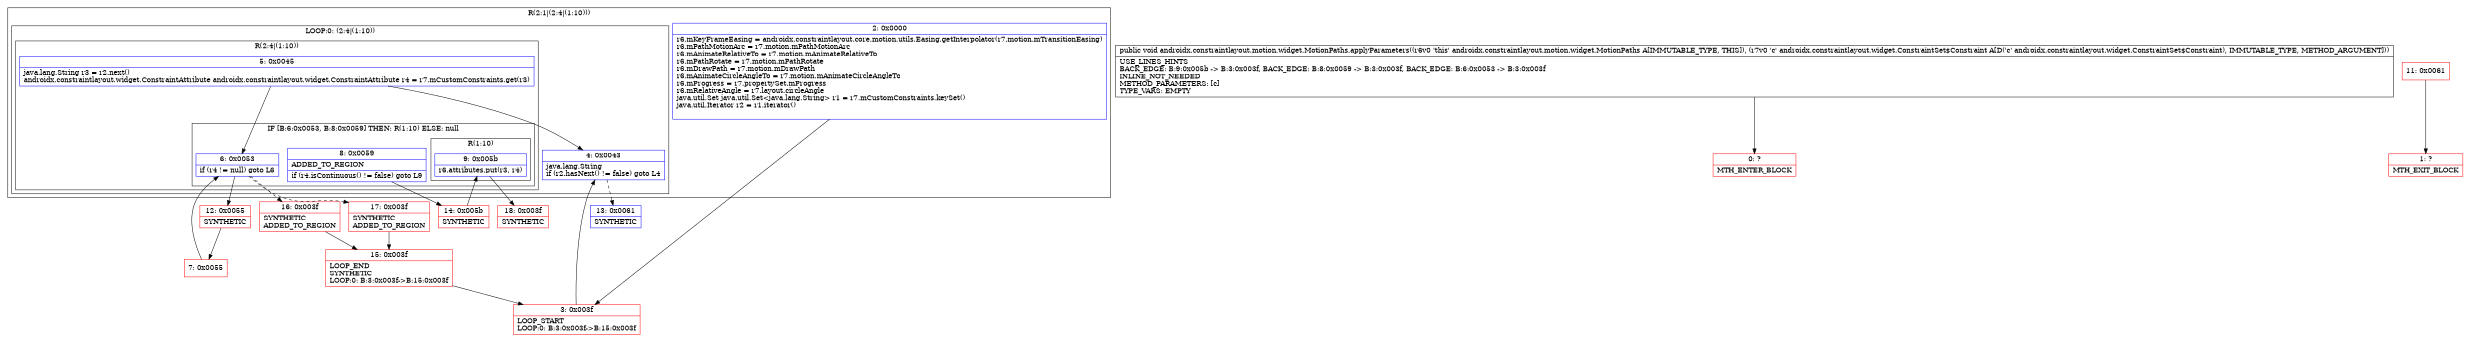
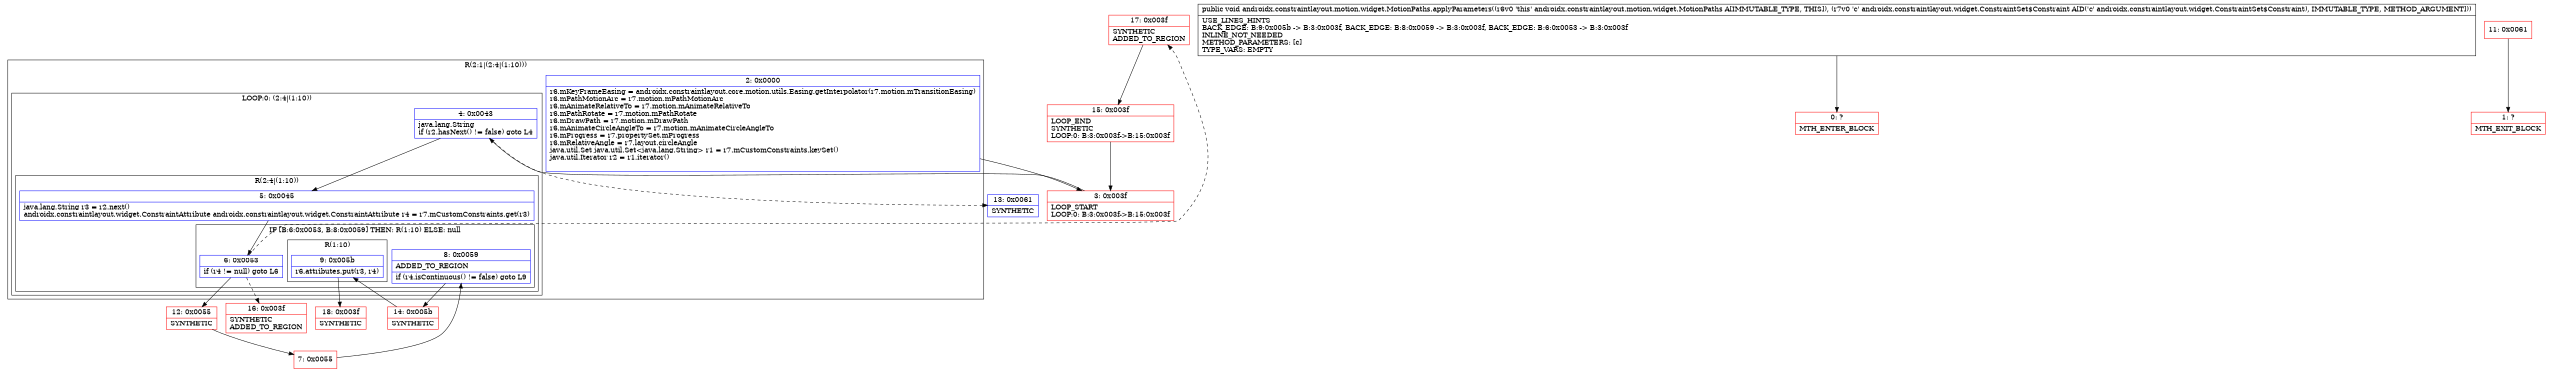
edge "5: 0x0045" -> "4: 0x0043": reversed
edge "7: 0x0055" -> "6: 0x0053": now "7: 0x0055" -> "8: 0x0059"
edge "16: 0x003f" -> "15: 0x003f": removed
